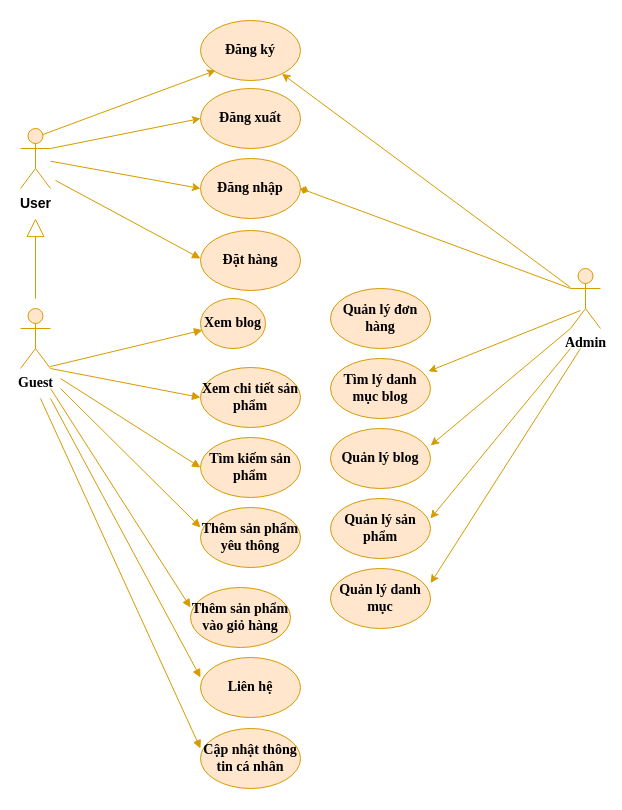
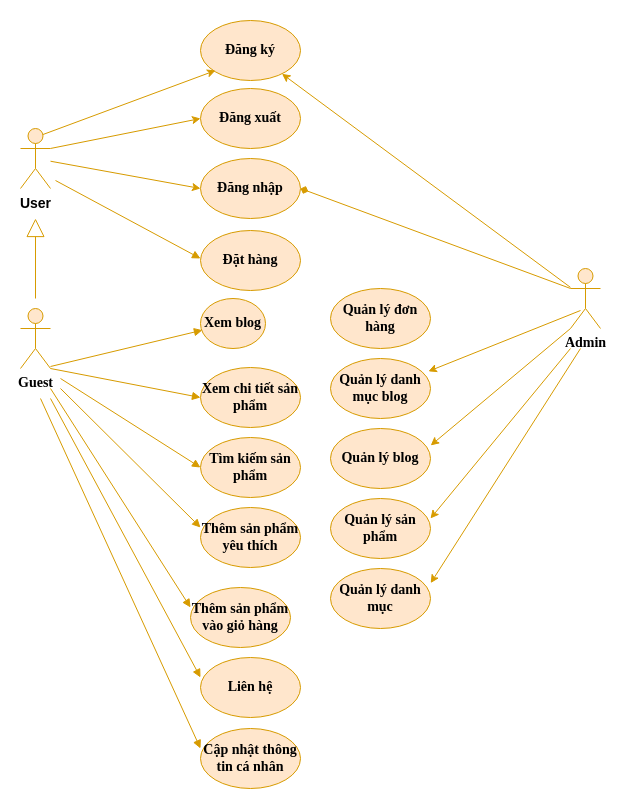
node "Tìm lý danh mục blog": label "Tìm lý danh mục blog" -> "Quản lý danh mục blog"
node "Thêm sản phẩm yêu thông": label "Thêm sản phẩm yêu thông" -> "Thêm sản phẩm yêu thích"
